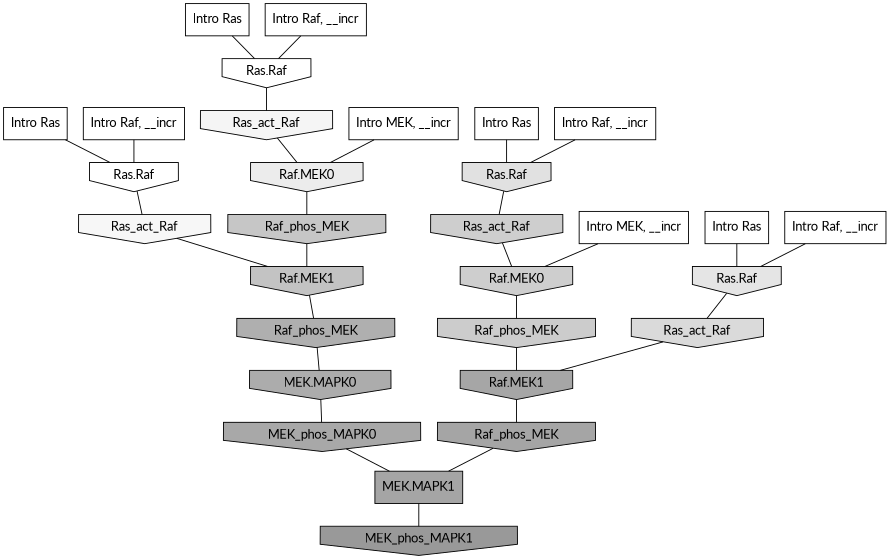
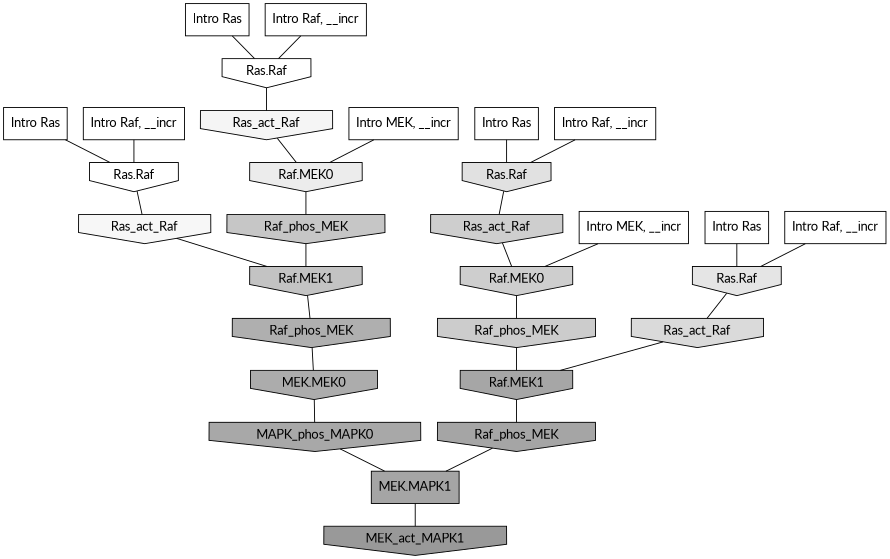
node "MEK.MAPK0": label "MEK.MAPK0" -> "MEK.MEK0"
node "MEK_phos_MAPK0": label "MEK_phos_MAPK0" -> "MAPK_phos_MAPK0"
node "MEK_phos_MAPK1": label "MEK_phos_MAPK1" -> "MEK_act_MAPK1"
